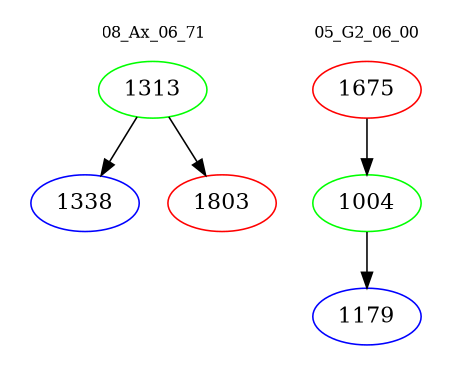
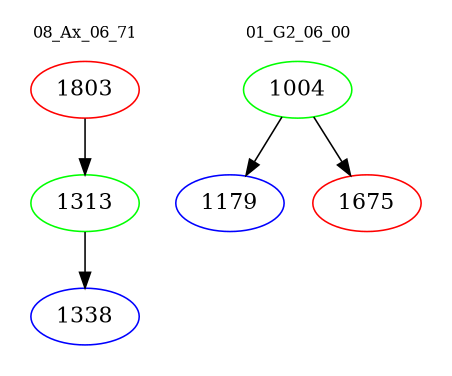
cluster "05_G2_06_00": label "05_G2_06_00" -> "01_G2_06_00"
edge "1313" -> "1803": reversed
edge "1675" -> "1004": reversed
